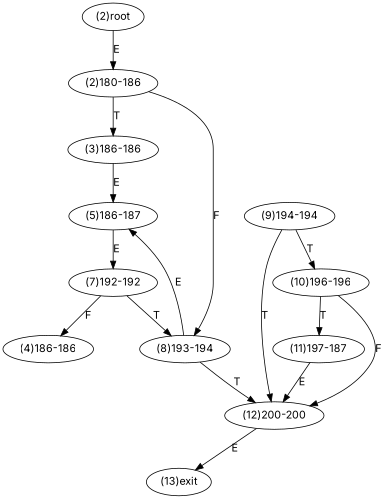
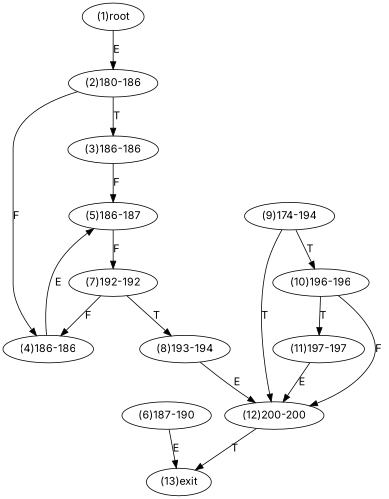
node "(2)root": label "(2)root" -> "(1)root"
edge "(3)186-186" -> "(5)186-187": label "E" -> "F"
edge "(2)180-186" -> "(8)193-194": now "(2)180-186" -> "(4)186-186"
node "(9)194-194": label "(9)194-194" -> "(9)174-194"
edge "(5)186-187" -> "(7)192-192": label "E" -> "F"
edge "(8)193-194" -> "(5)186-187": now "(4)186-186" -> "(5)186-187"
node "(11)197-187": label "(11)197-187" -> "(11)197-197"
edge "(8)193-194" -> "(12)200-200": label "T" -> "E"
node "(6)187-190": added
edge "(12)200-200" -> "(13)exit": label "E" -> "T"
